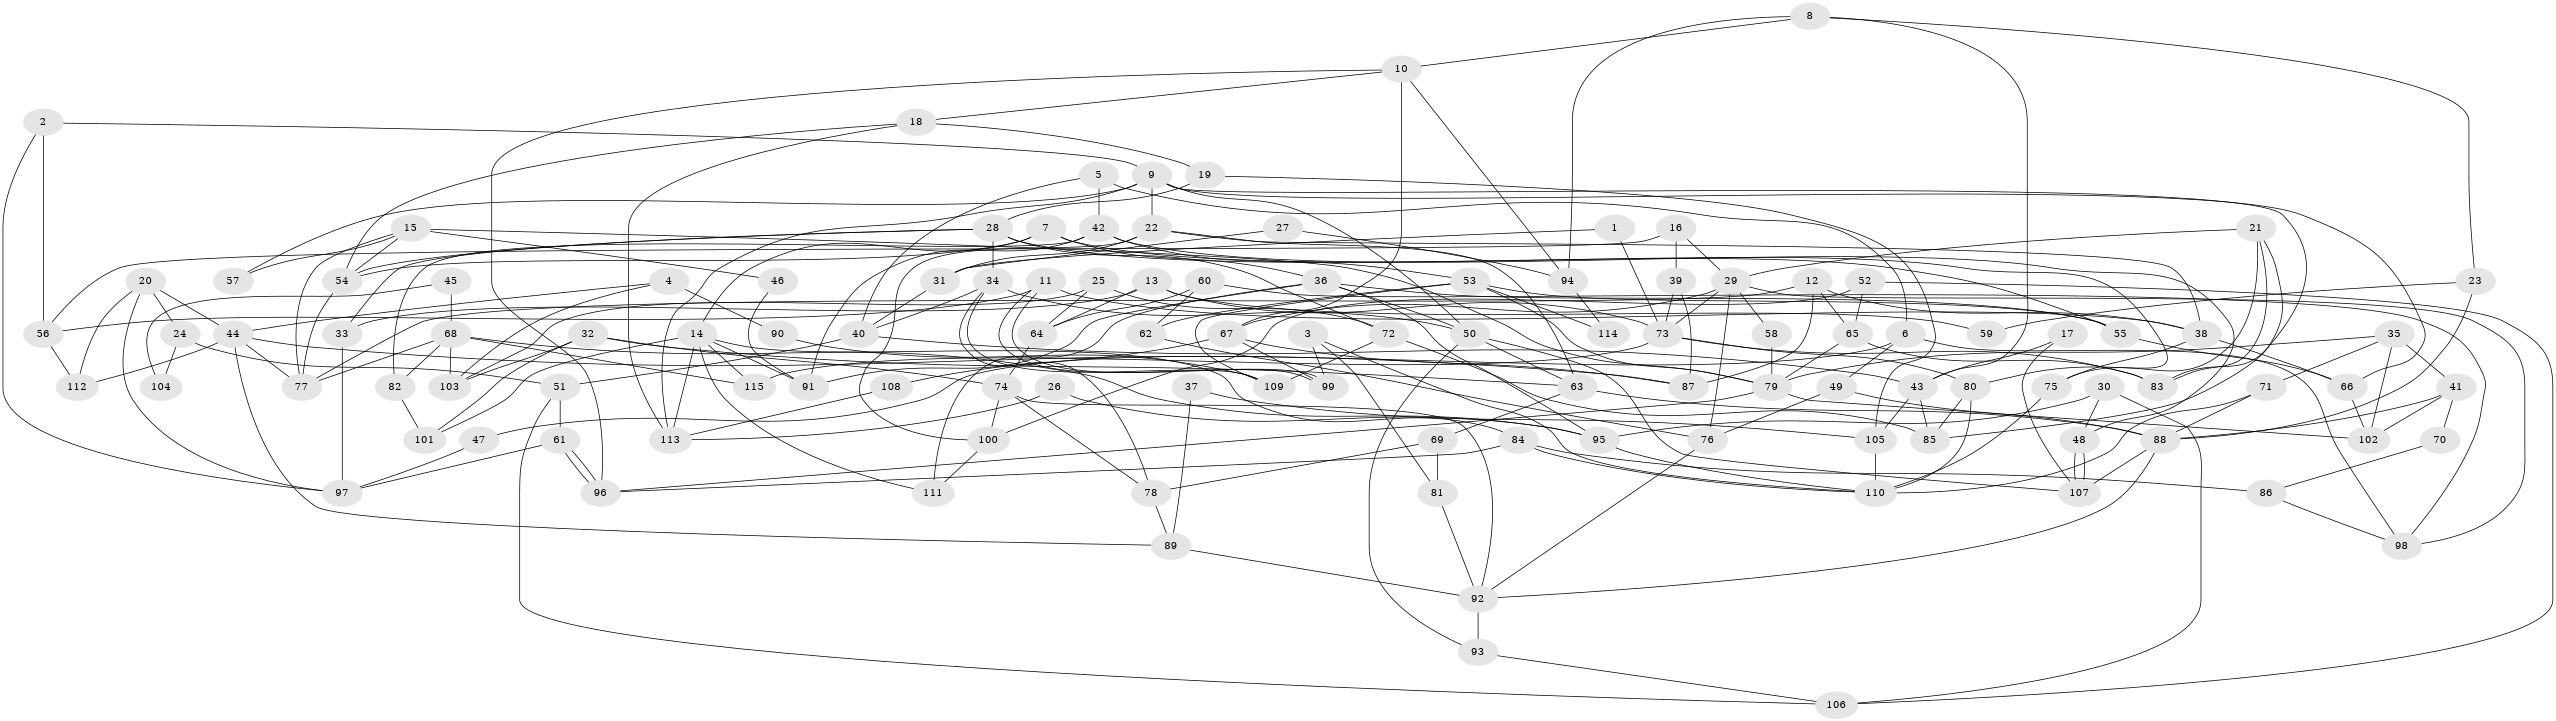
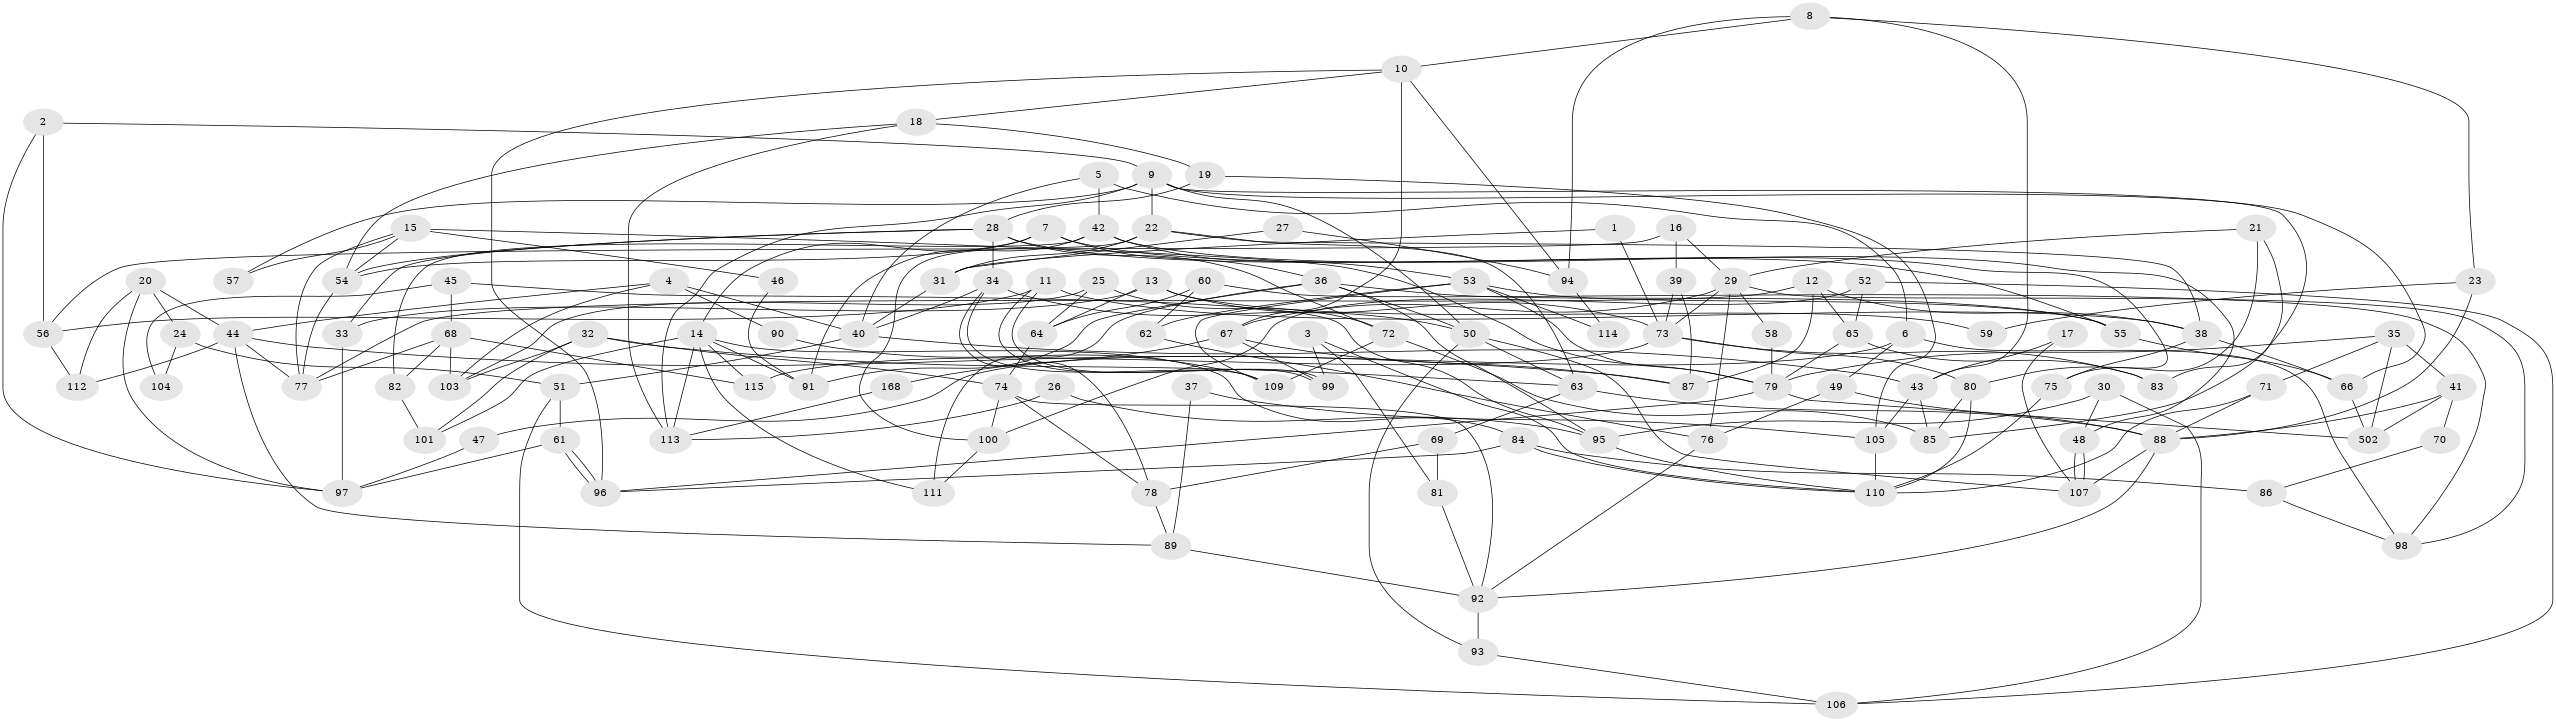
edge "4" -- "40": added
edge "21" -- "83": removed
edge "68" -- "95": now "45" -- "95"
node "108": label "108" -> "168"
node "102": label "102" -> "502"
